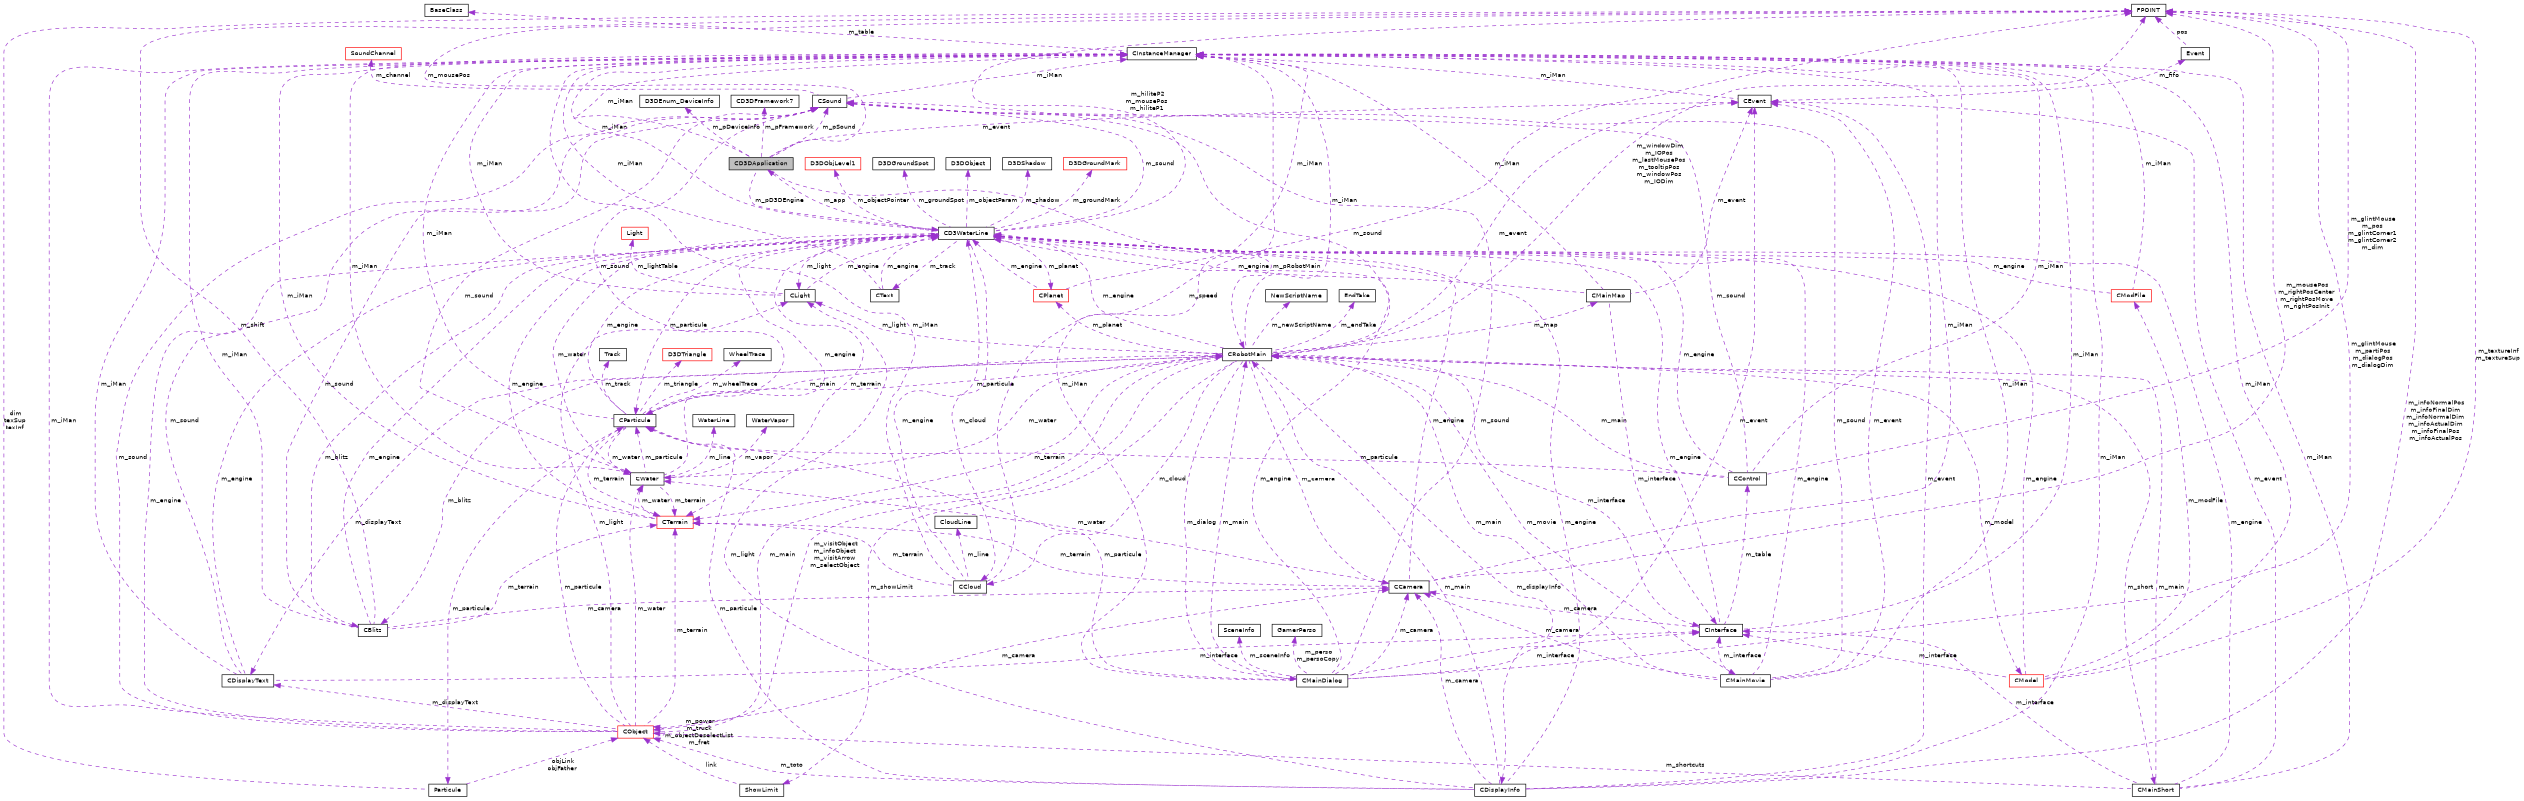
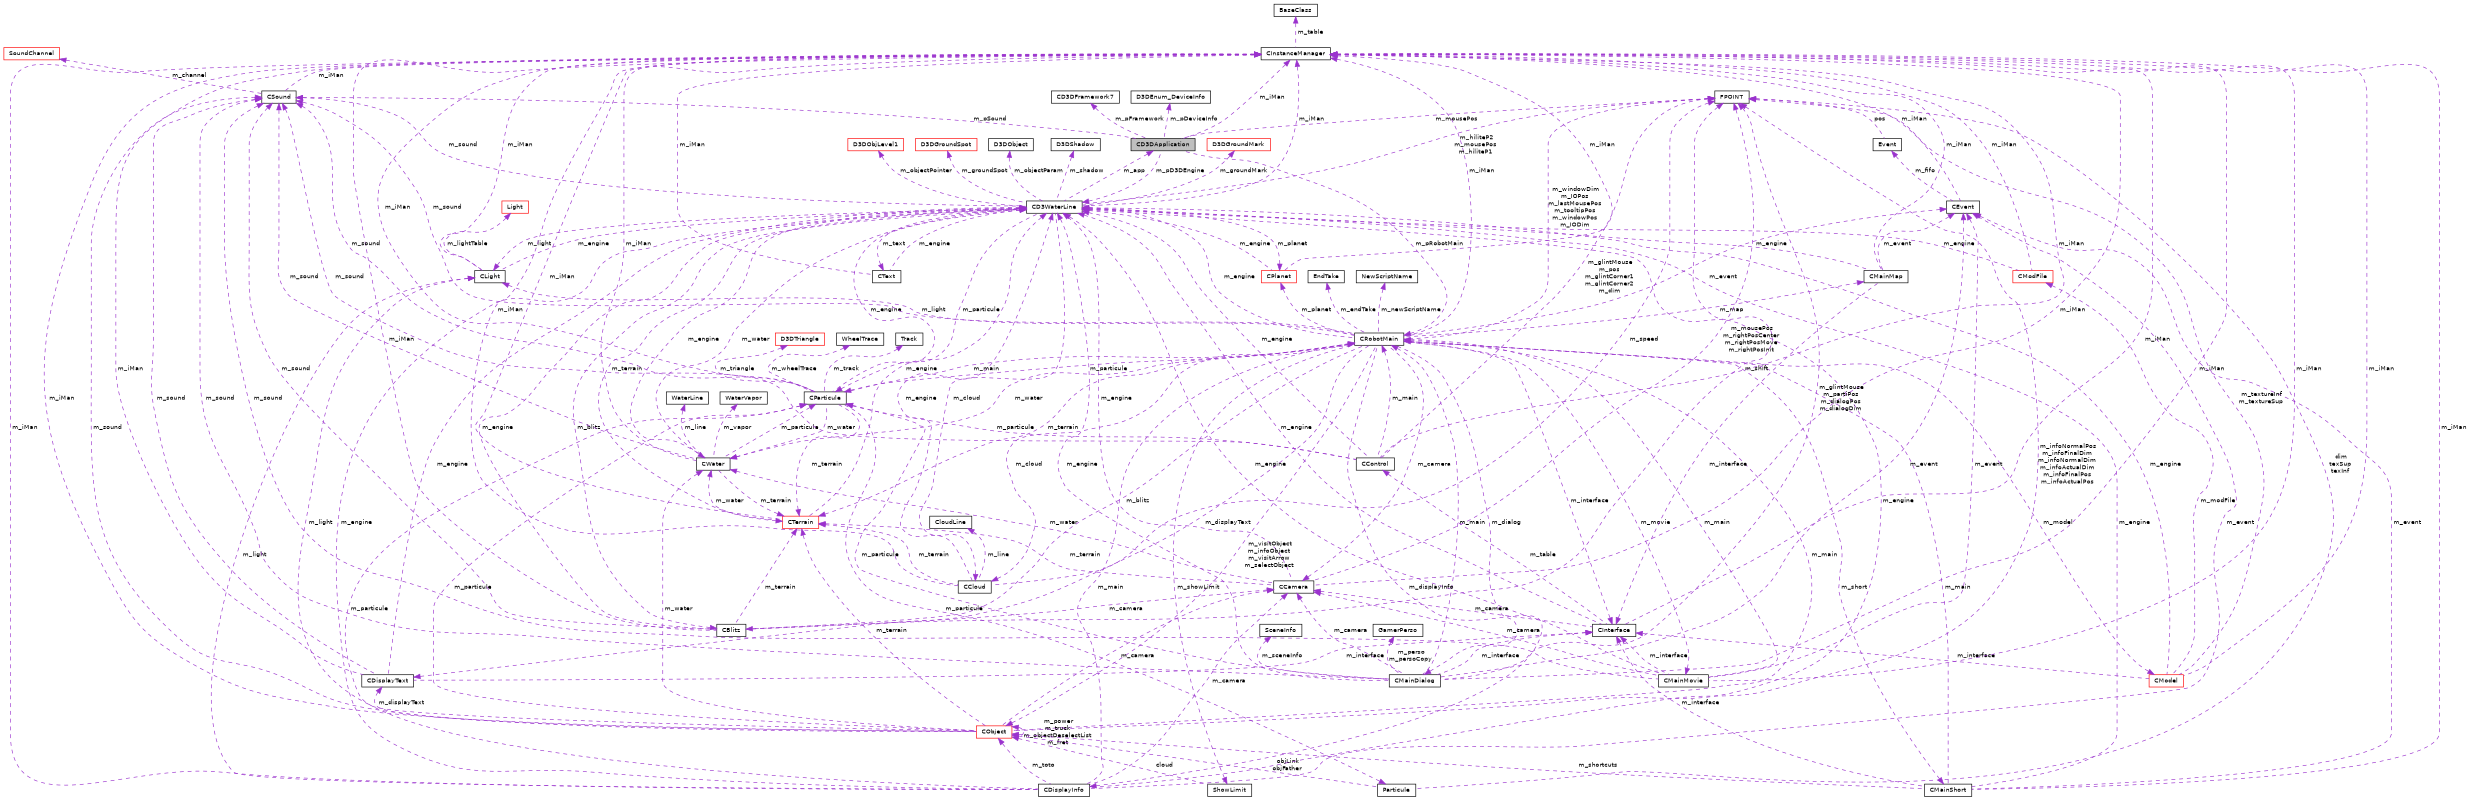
edge "CD3DApplication" -> "CEvent": removed, label "m_event"
node "D3DGroundSpot": color black -> red
edge "CD3WaterLine" -> "CText": label " m_track" -> " m_text"
edge "ShowLimit" -> "CObject": label " link" -> " cloud"
